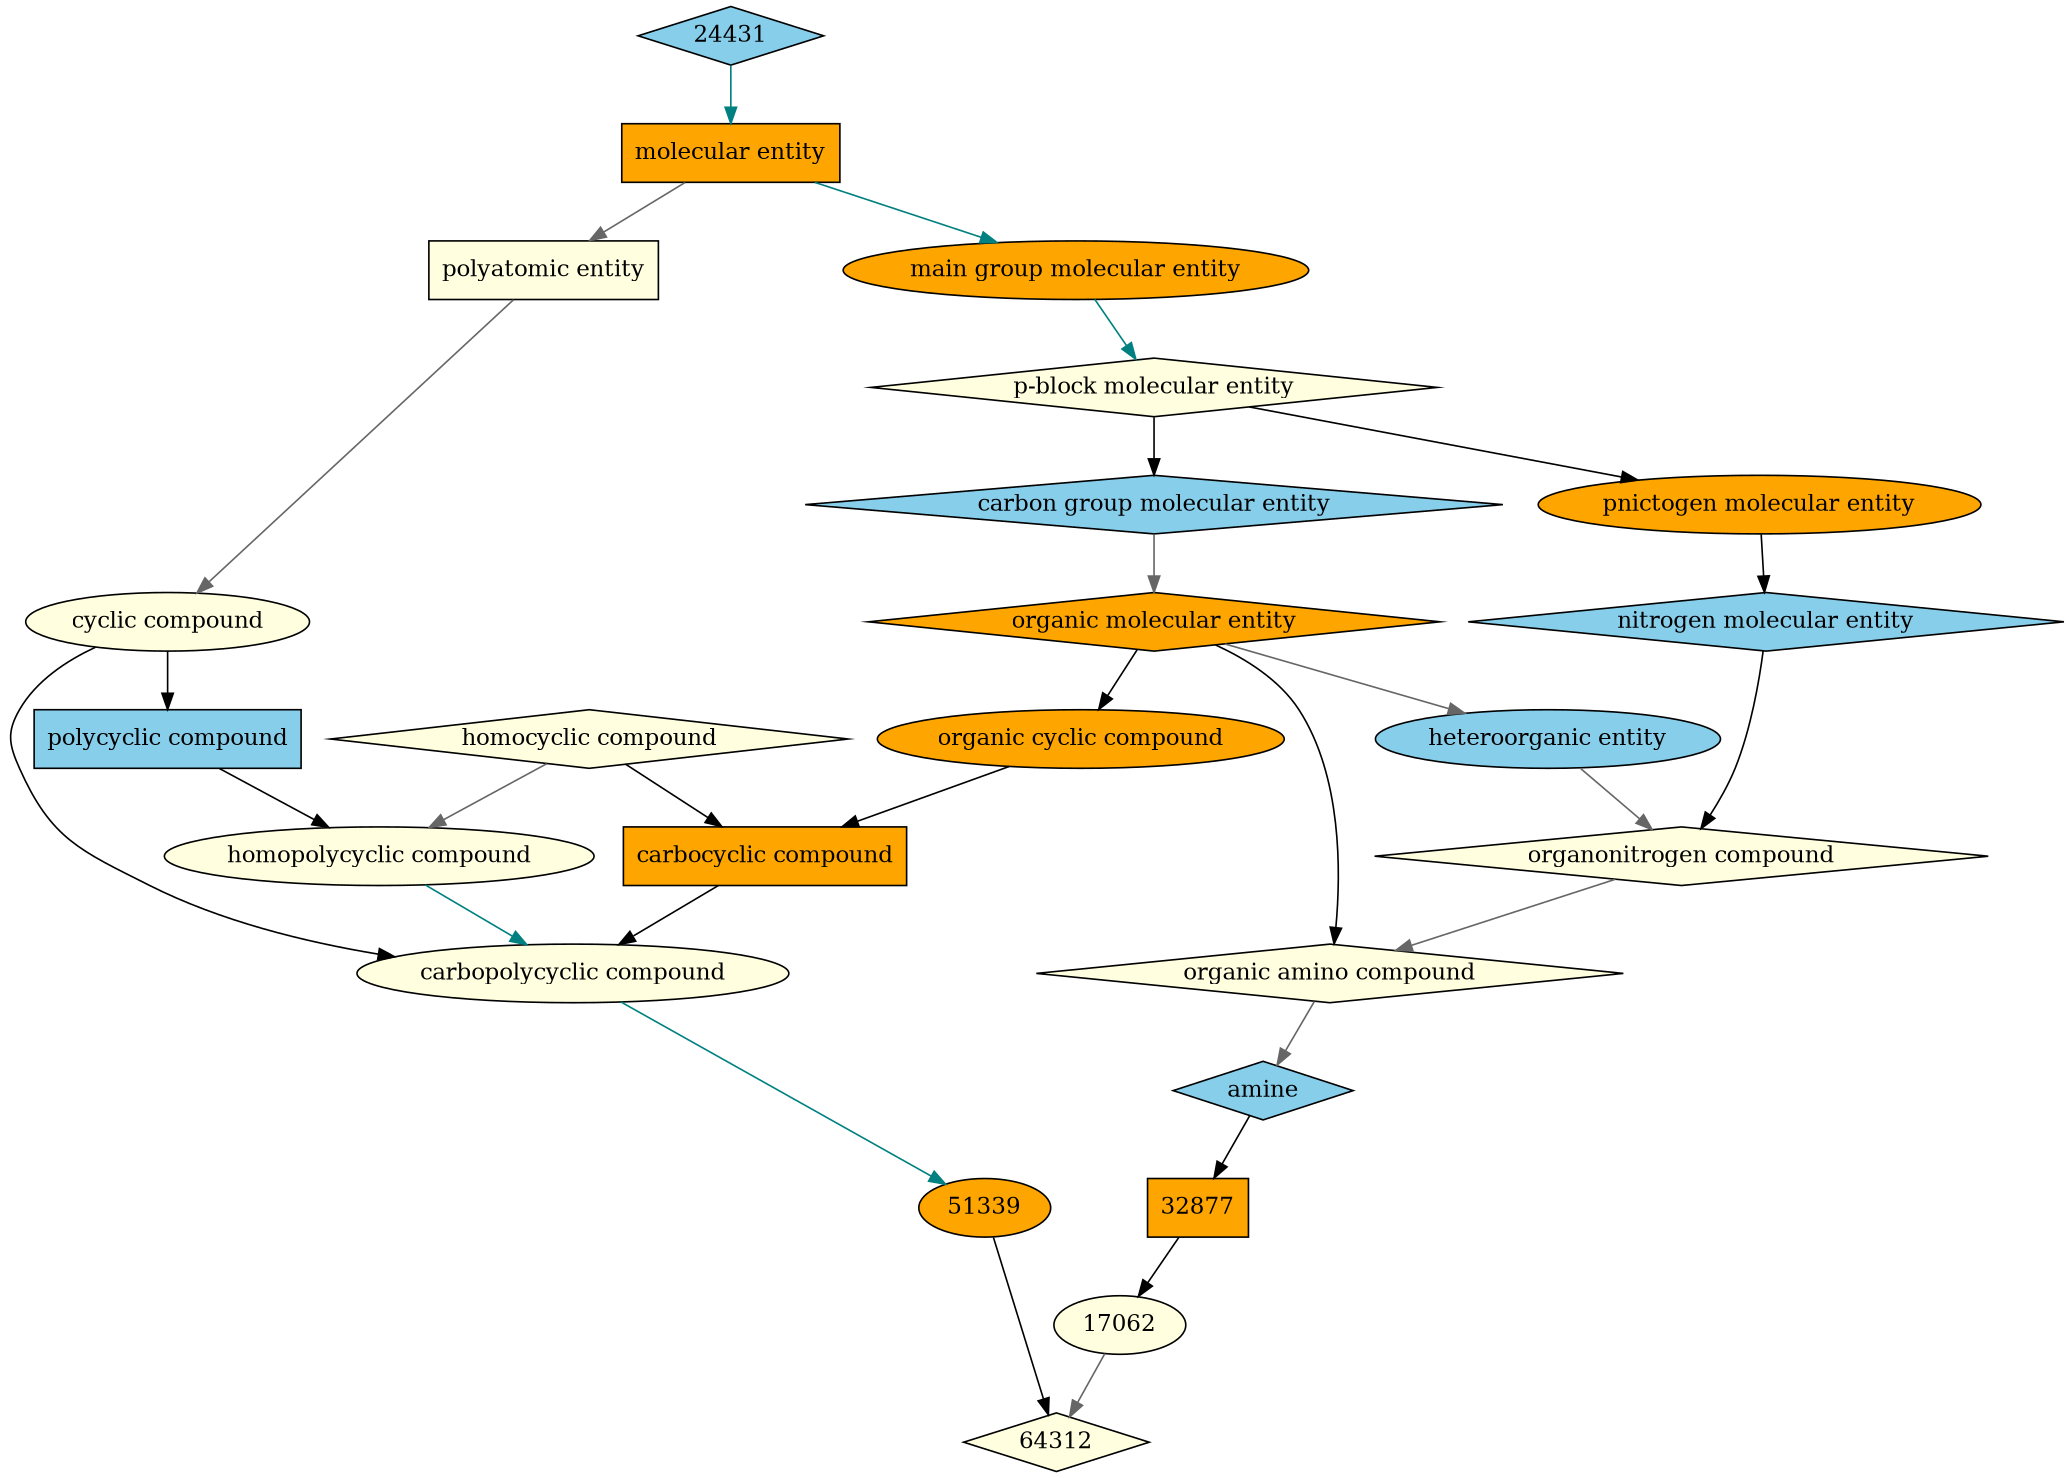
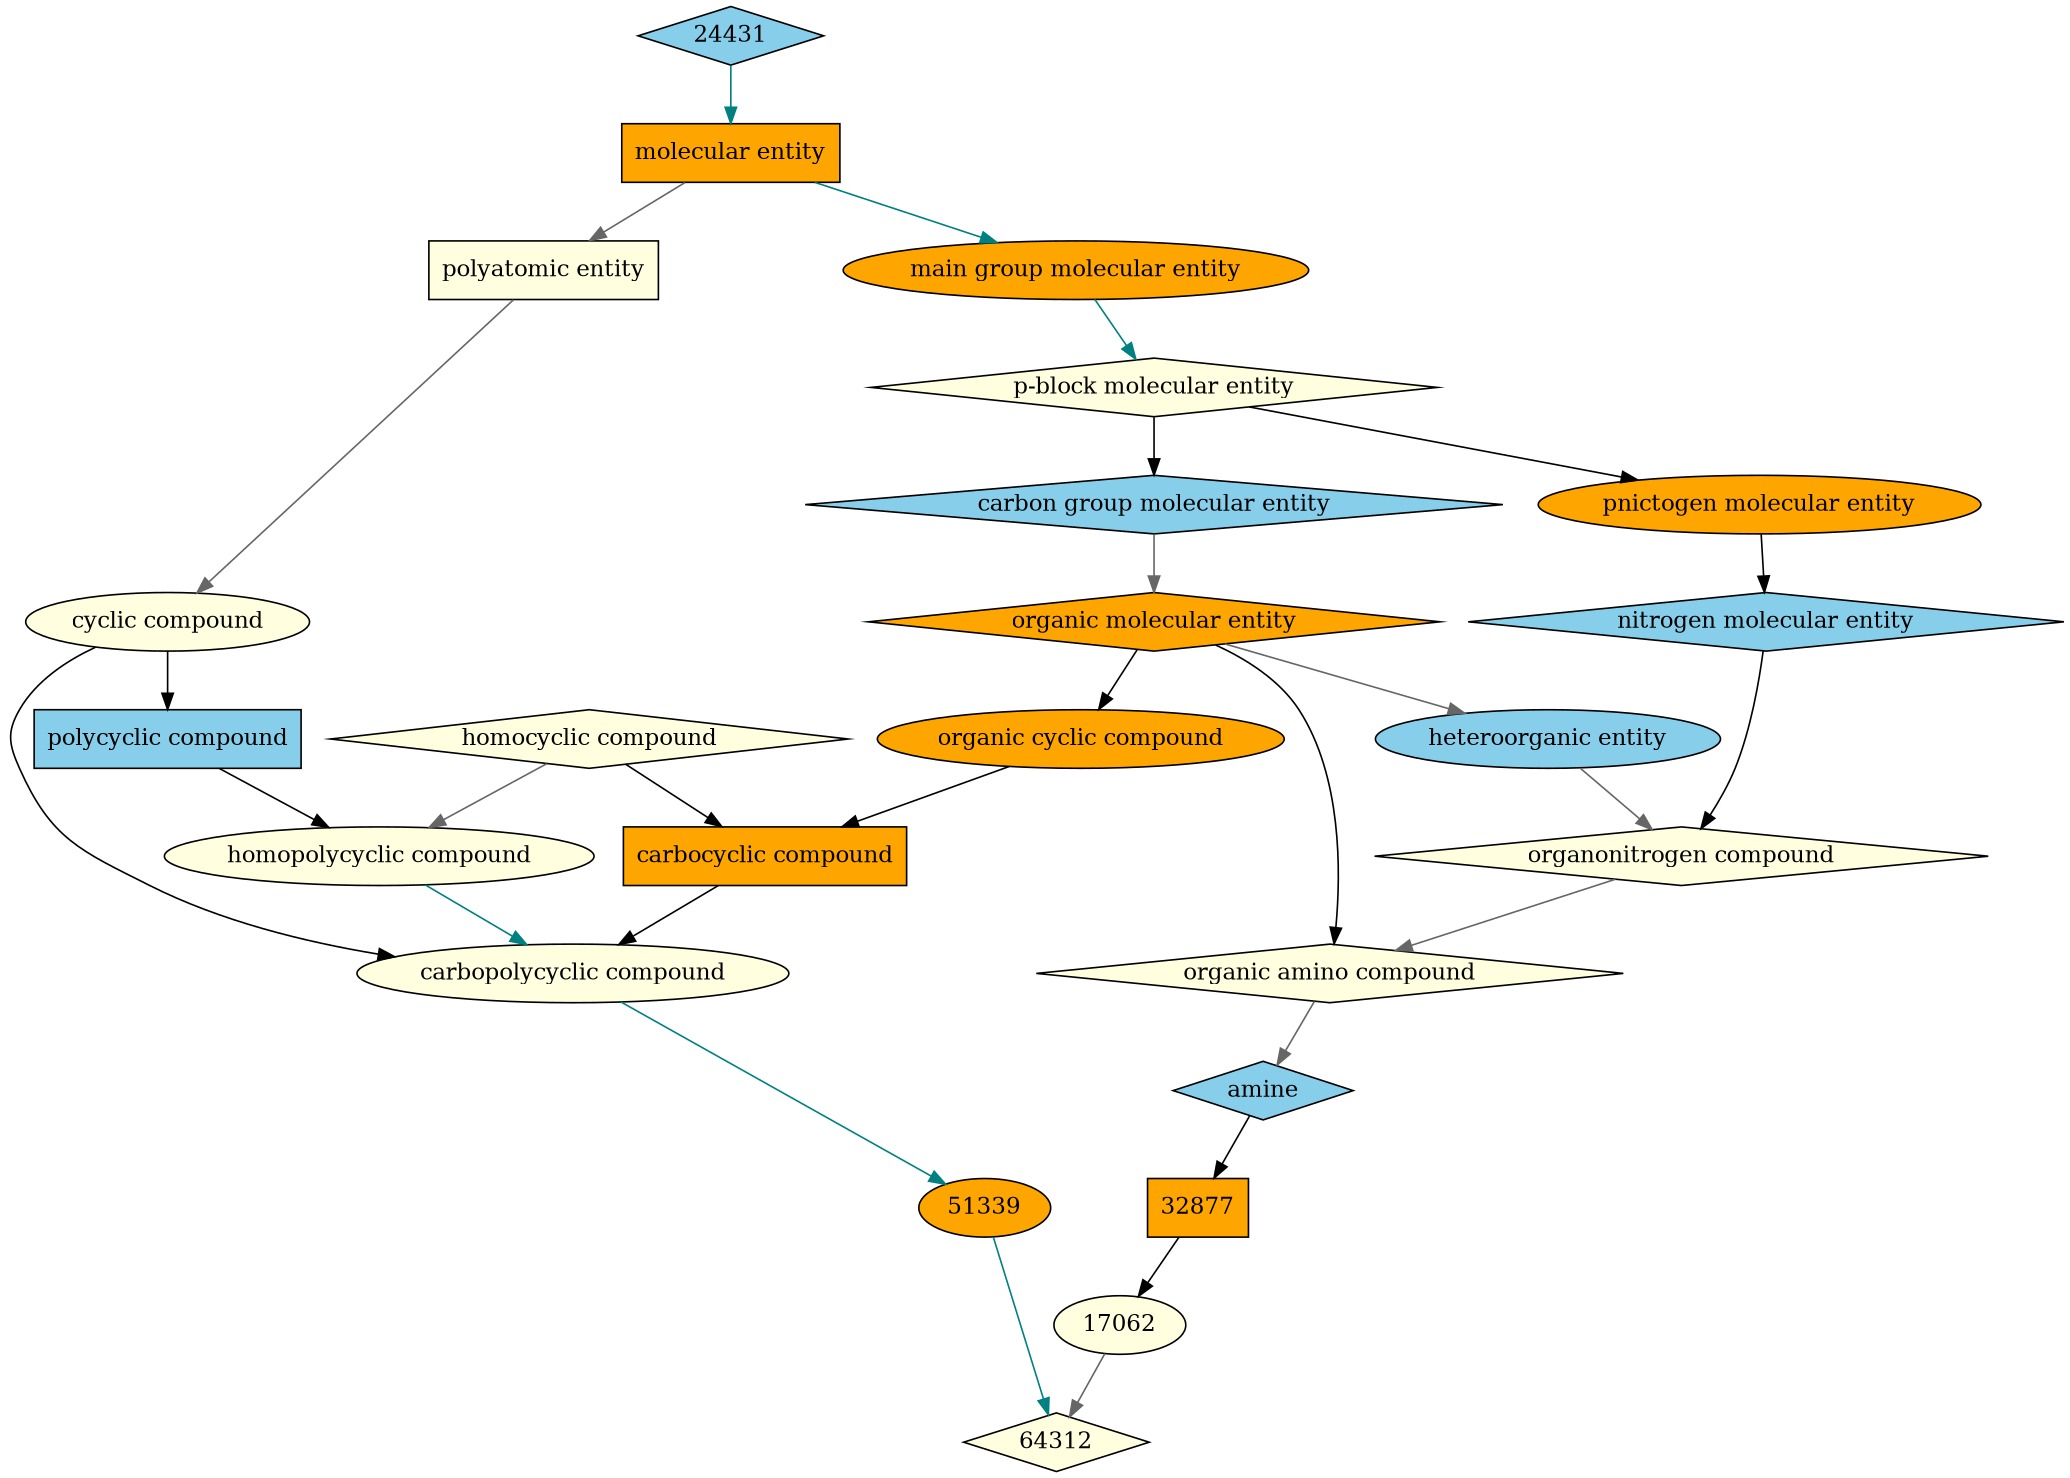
edge "51339" -> "64312": color black -> teal
